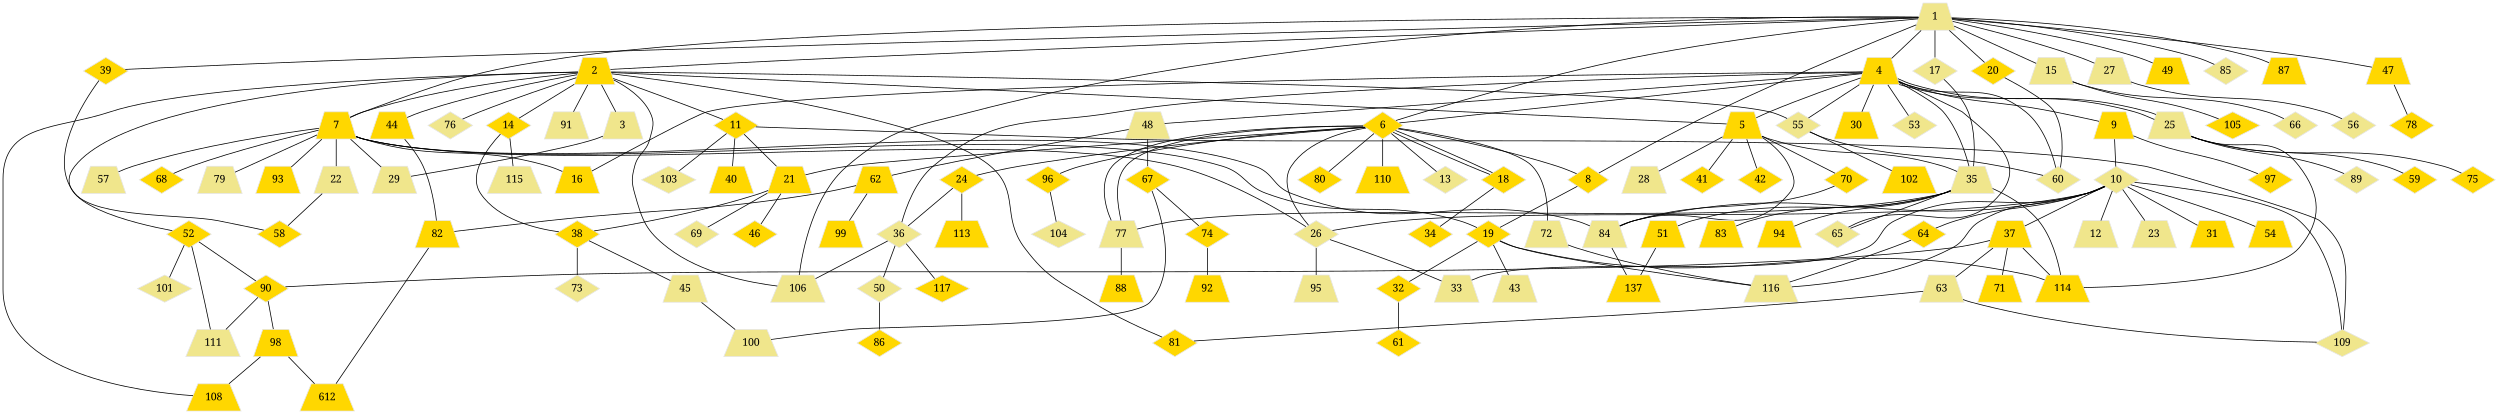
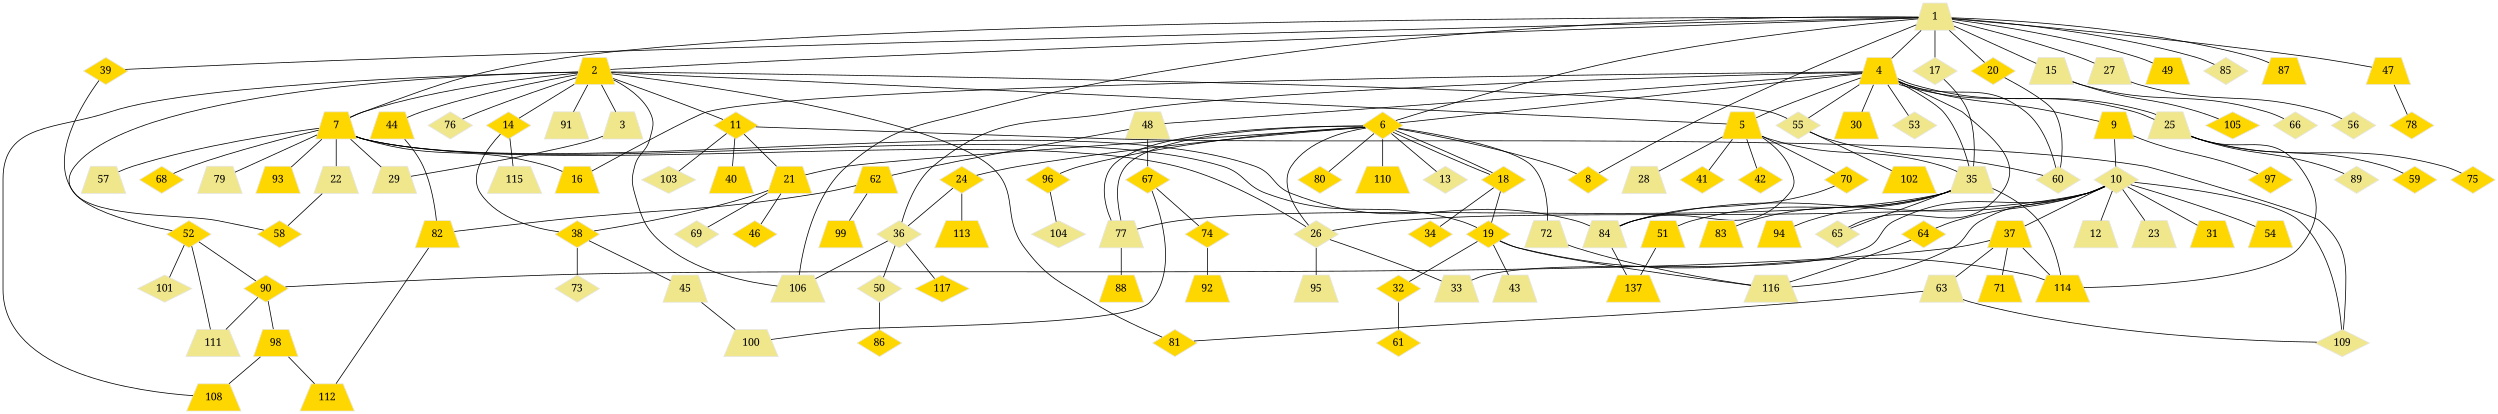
edge "8" -- "19": now "18" -- "19"
node "612": label "612" -> "112"
